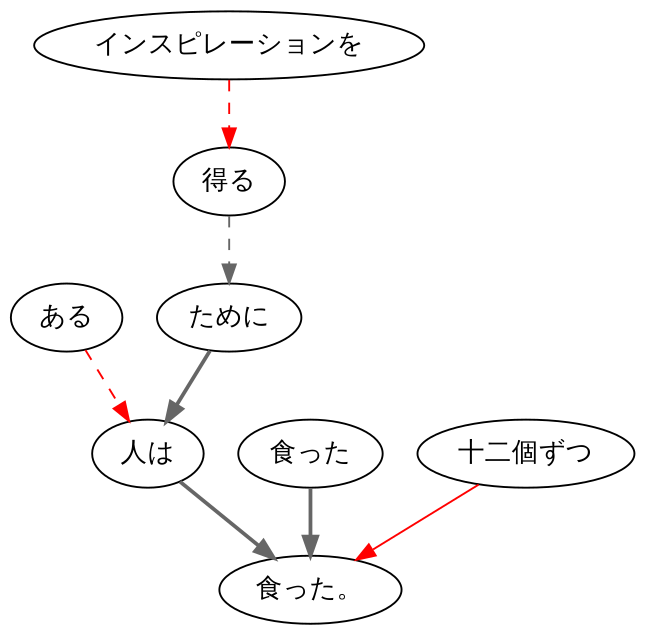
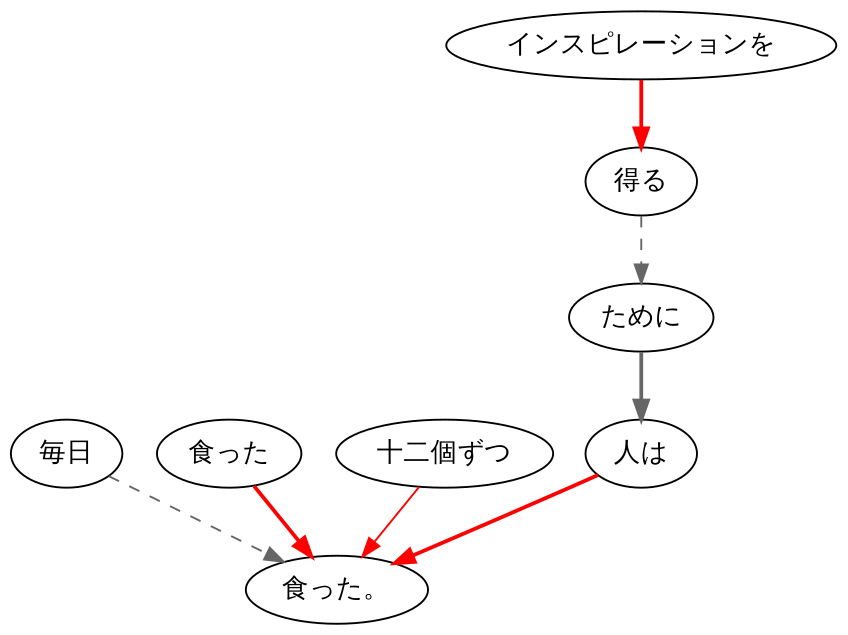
edge "インスピレーションを" -> "得る": style dashed -> bold
node "ある": removed
node "毎日": added
edge "食った" -> "食った。": color gray40 -> red
edge "人は" -> "食った。": color gray40 -> red
